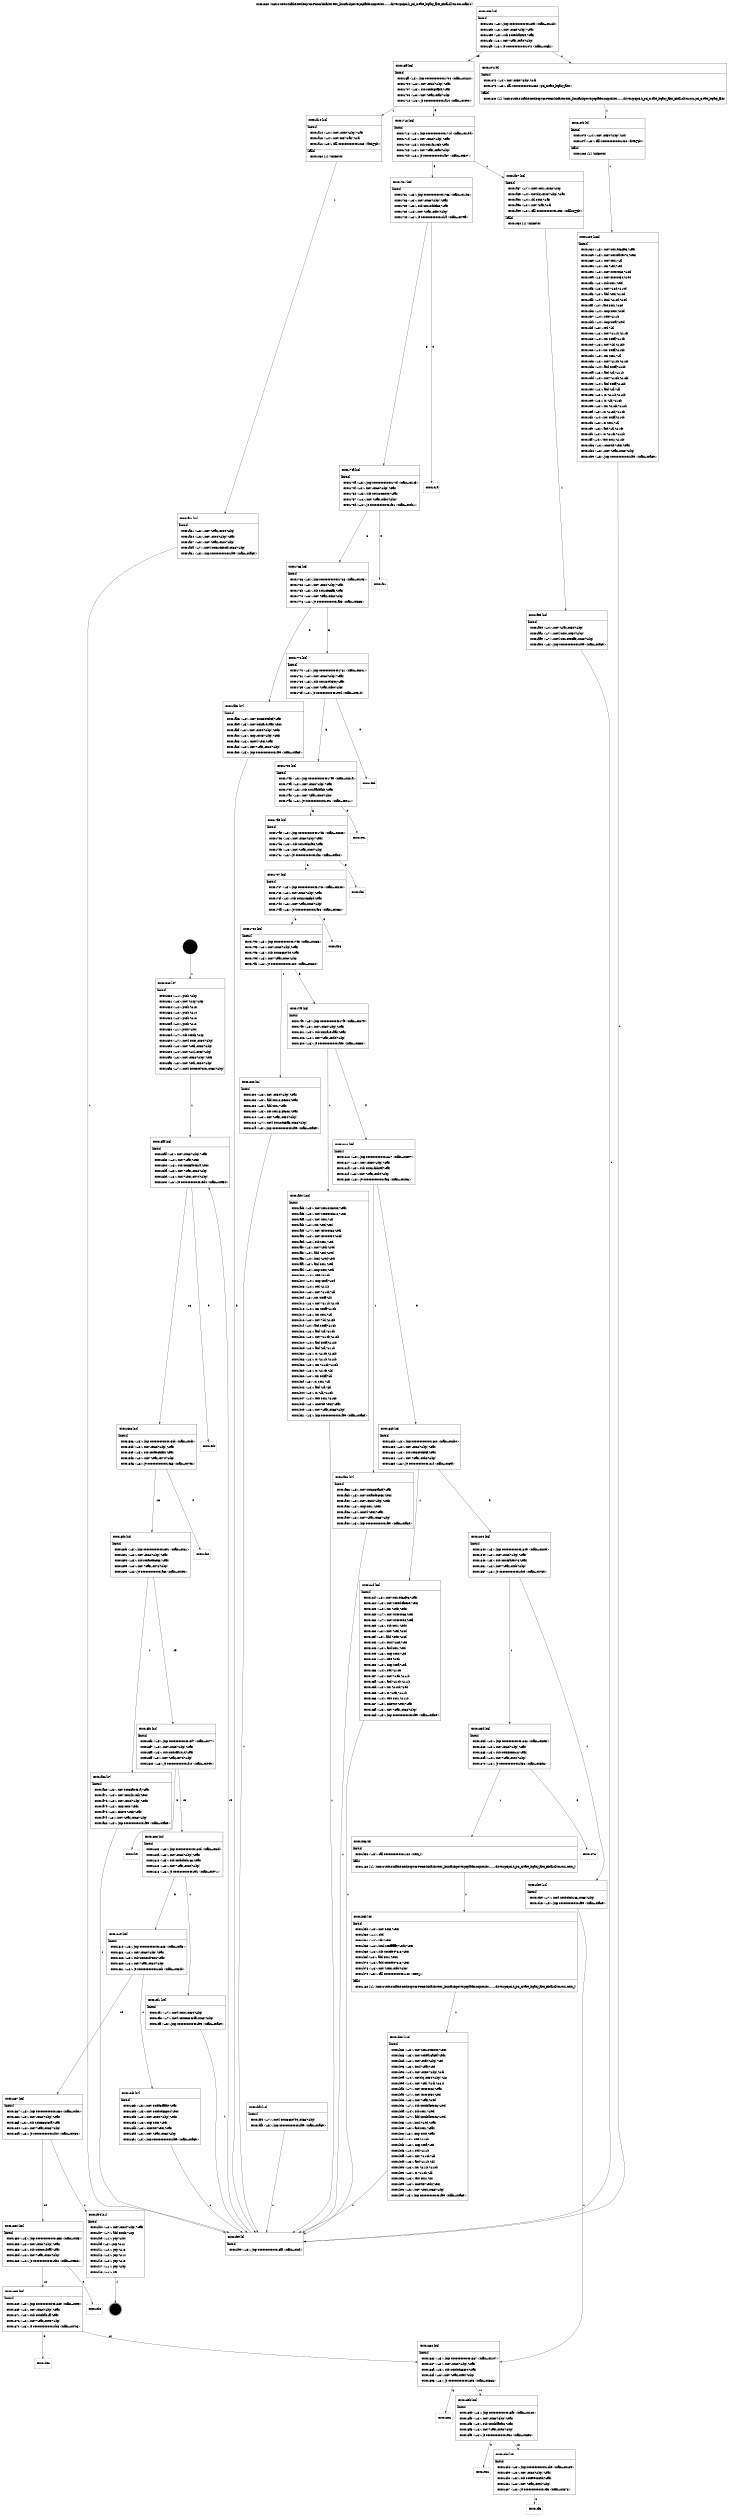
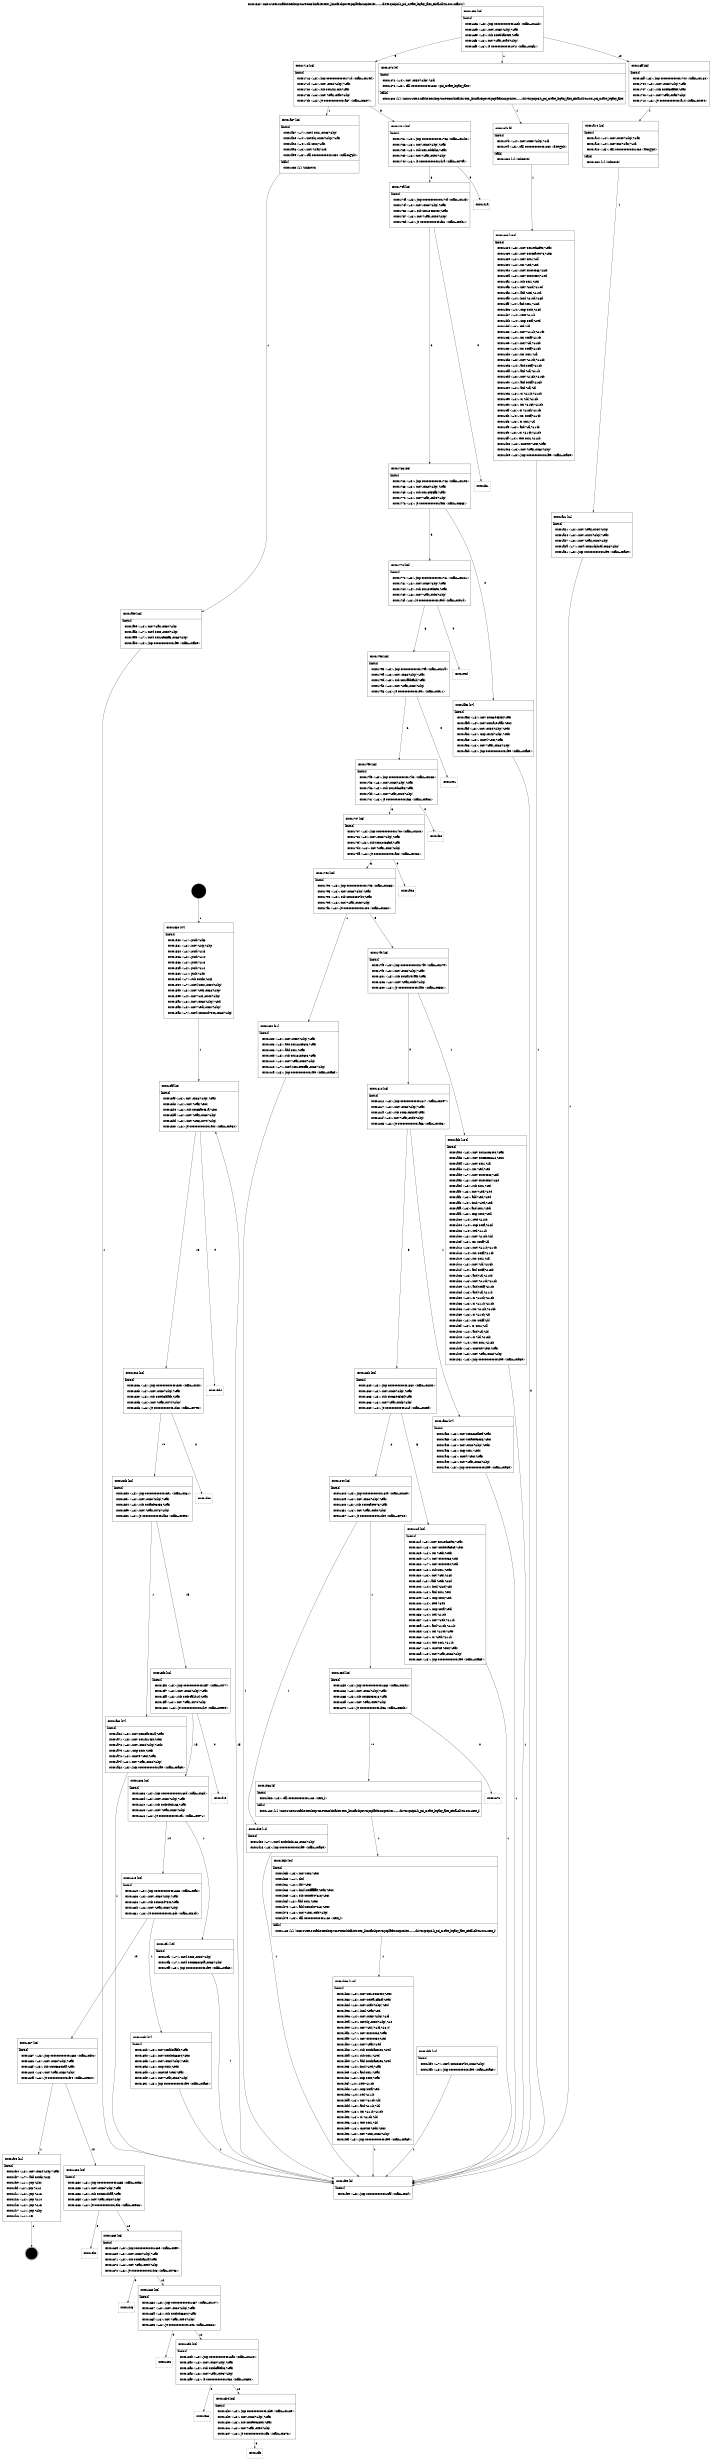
edge "0x4016ff [25]" -> "0x401718 [25]": now "0x4016e6 [25]" -> "0x401718 [25]"
edge "0x40182b [25]" -> "0x401c1f [83]": label " 1" -> " 5"
edge "0x40185d [25]" -> "0x401b56 [5]": label " 1" -> " 14"
edge "0x401608 [22]" -> "0x40161e [25]": label " 8" -> " 14"
edge "0x401d0e [12]" -> "0x401682 [25]": now "0x401d0e [12]" -> "0x401fe9 [5]"
